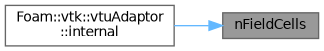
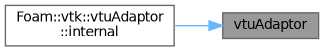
node "nFieldCells": label "nFieldCells" -> "vtuAdaptor"
